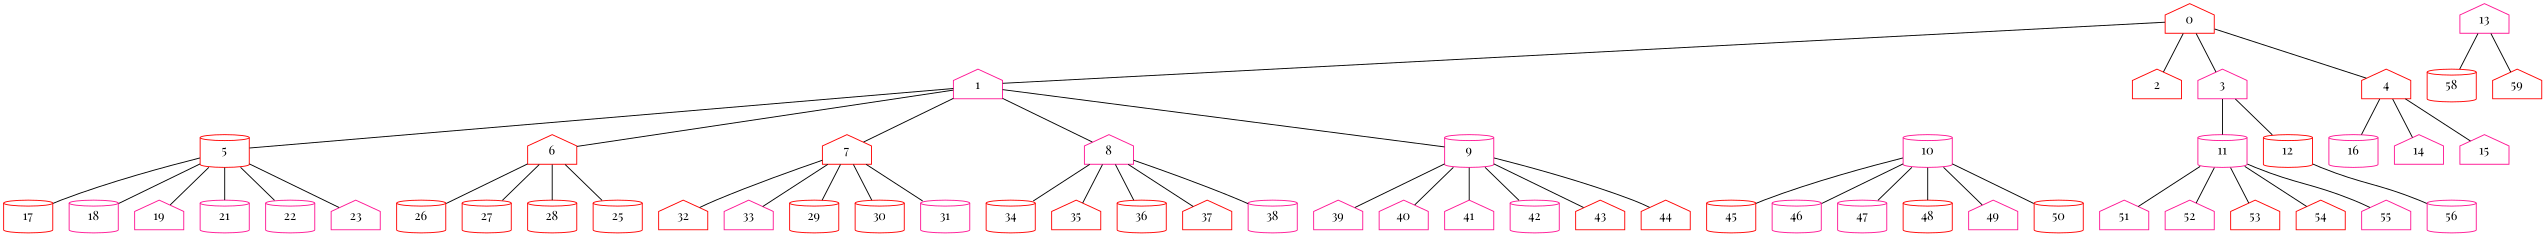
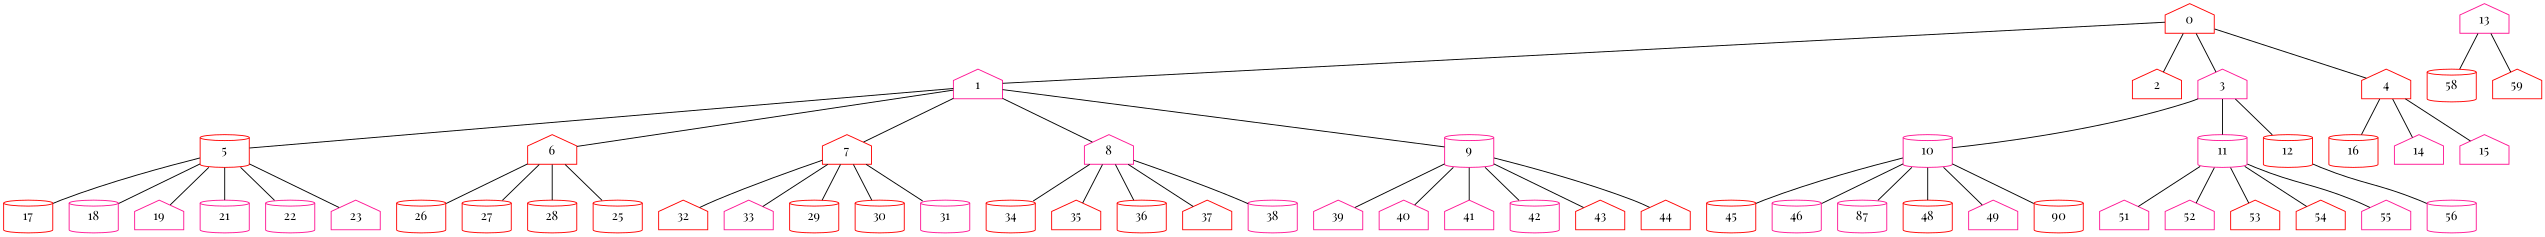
edge "3" -- "10": added
node "16": color deeppink -> red
node "47": label "47" -> "87"
node "50": label "50" -> "90"
